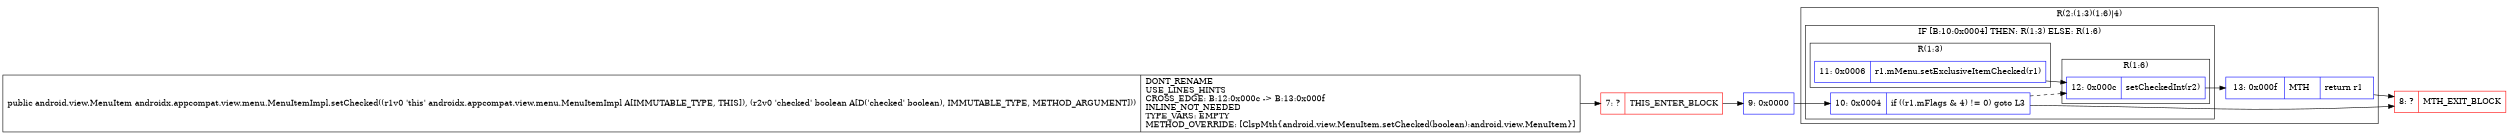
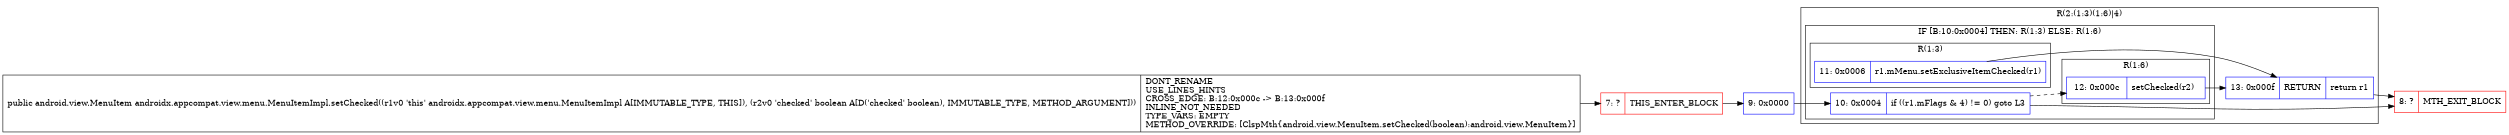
edge "11: 0x0006" -> "12: 0x000c": now "11: 0x0006" -> "13: 0x000f"
node "12: 0x000c": text "setCheckedInt(r2)" -> "setChecked(r2)"
node "13: 0x000f": text "MTH" -> "RETURN"
